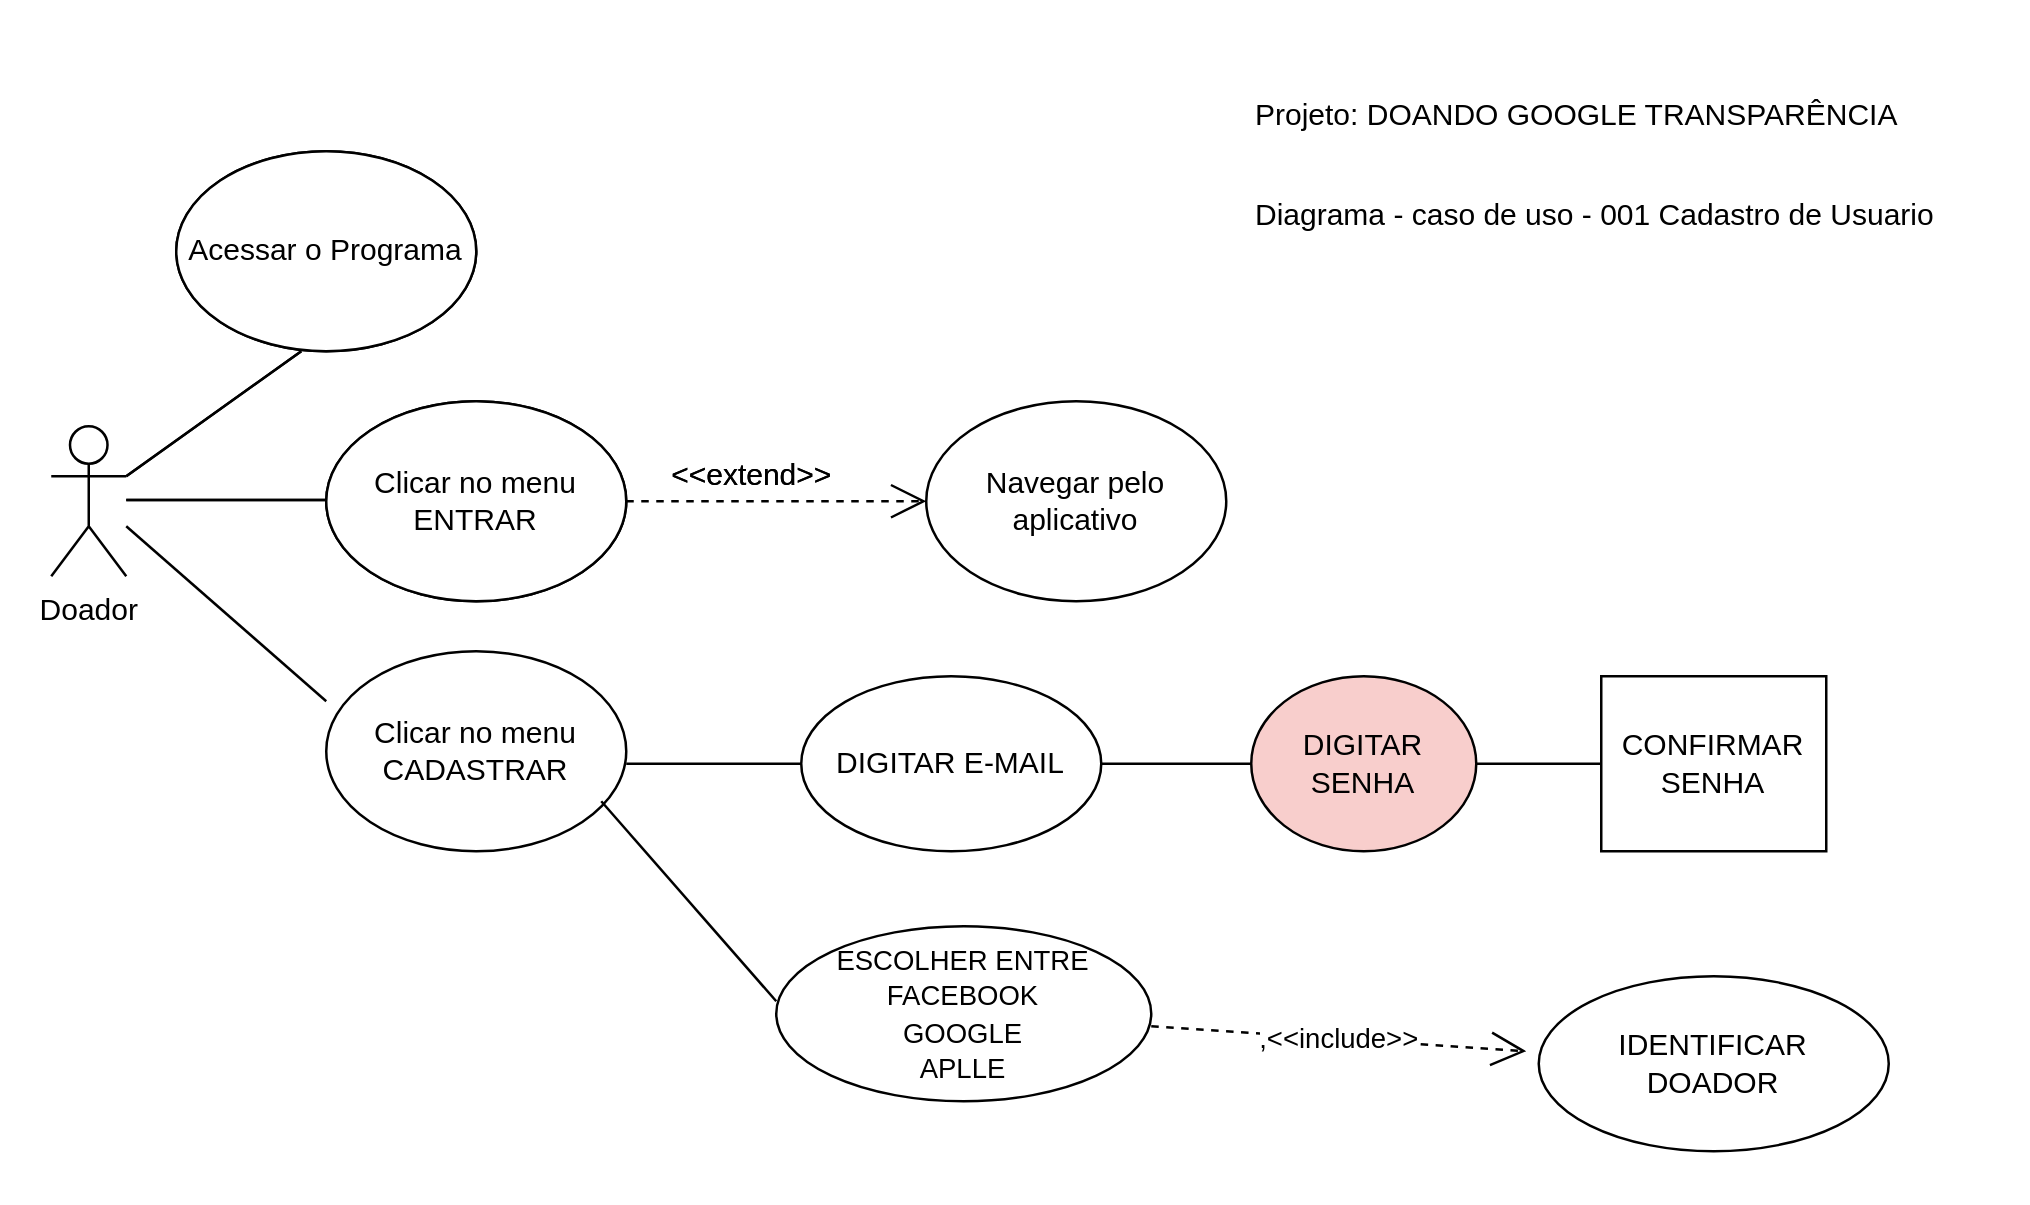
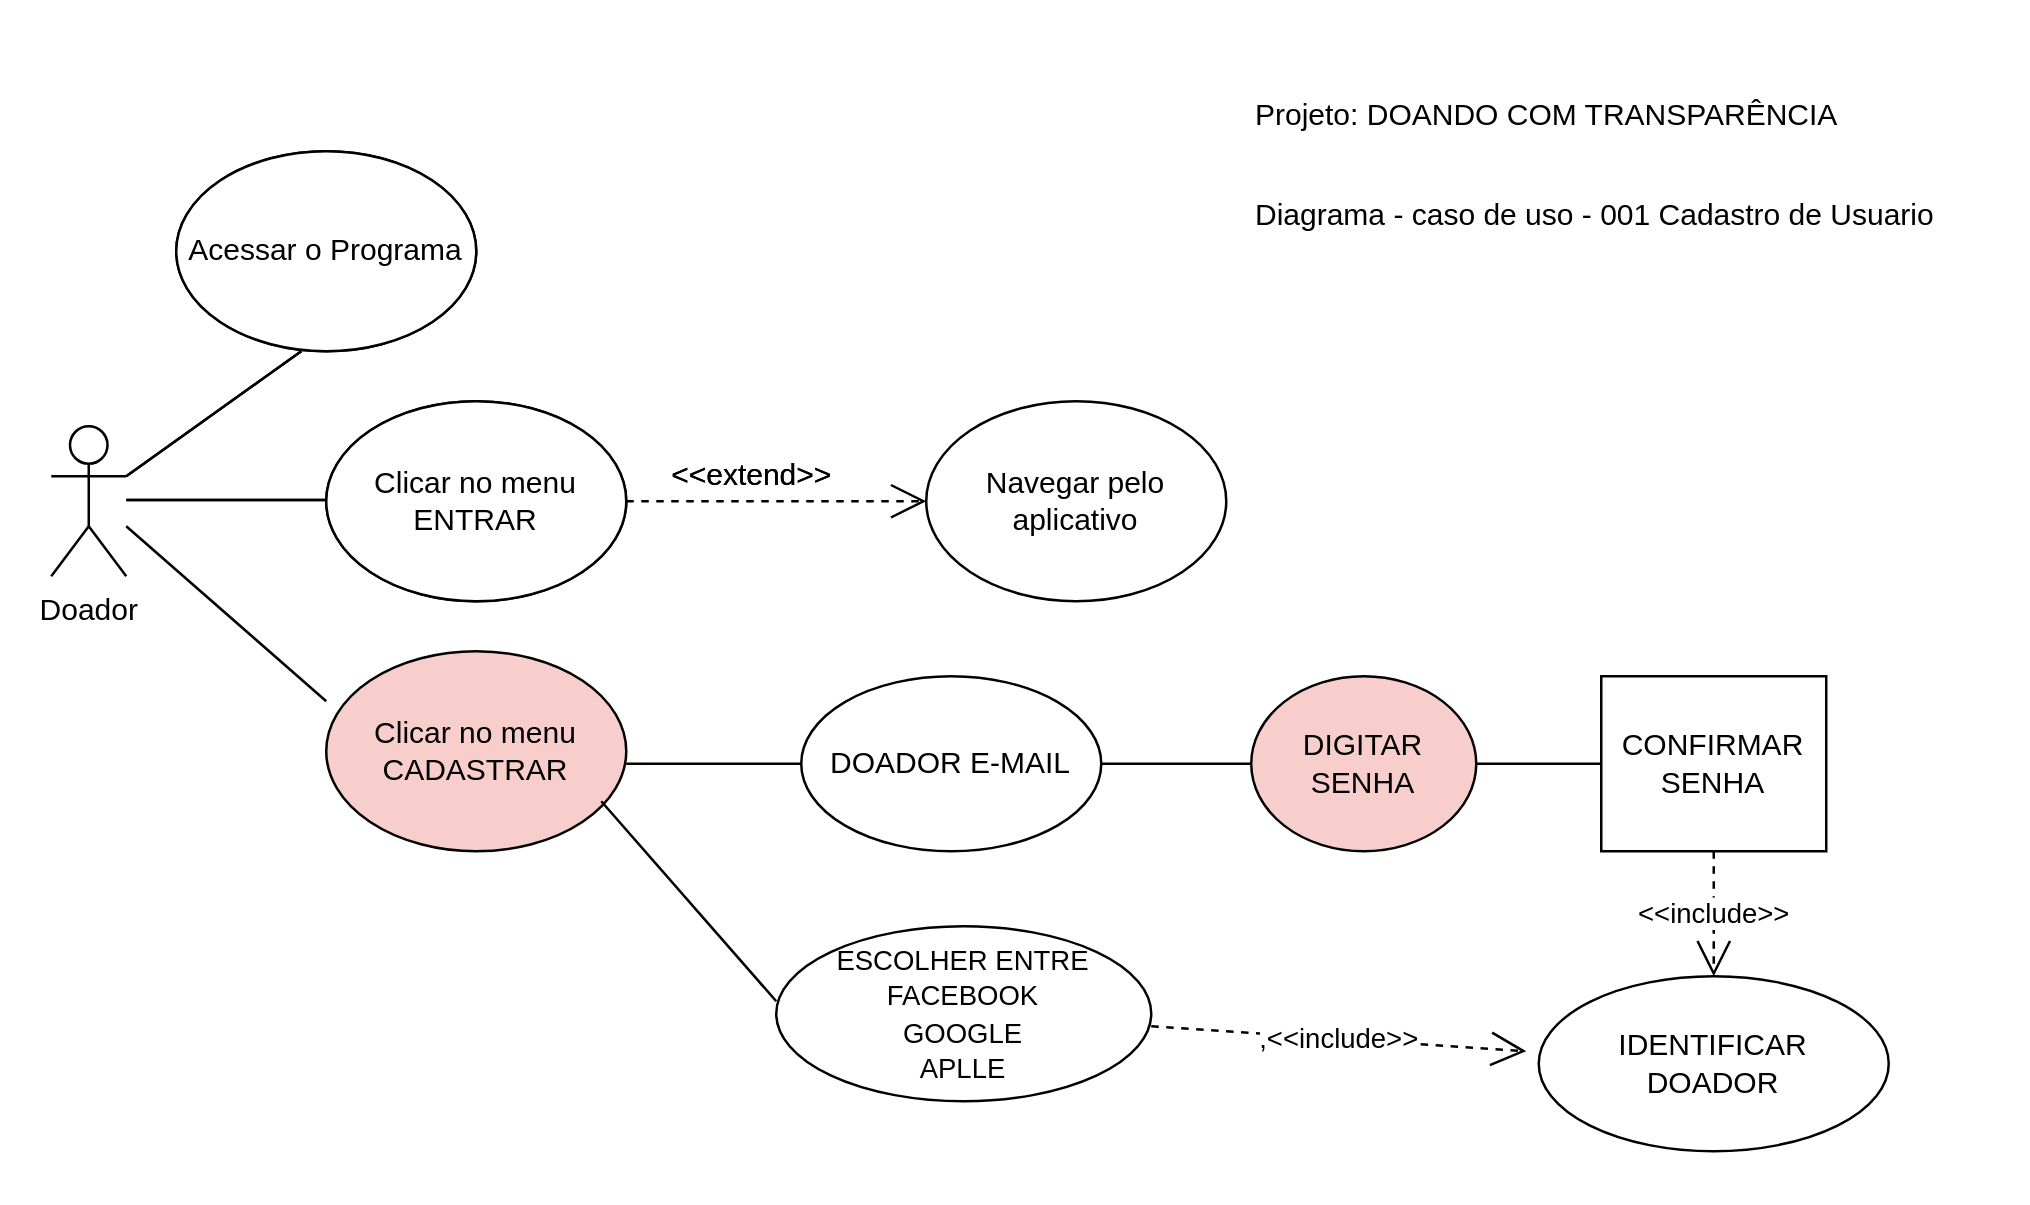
node "Projeto: DOANDO GOOGLE TRANSPARÊNCIA": label "Projeto: DOANDO GOOGLE TRANSPARÊNCIA" -> "Projeto: DOANDO COM TRANSPARÊNCIA"
node "Clicar no menu CADASTRAR": fillcolor #ffffff -> #f8cecc
node "DIGITAR E-MAIL": label "DIGITAR E-MAIL" -> "DOADOR E-MAIL"
edge "CONFIRMAR SENHA" -> "IDENTIFICAR DOADOR": added, label "<<include>>"
